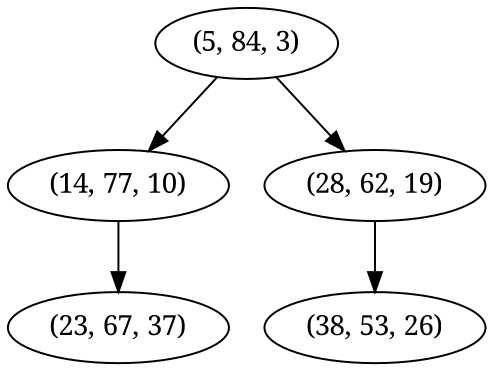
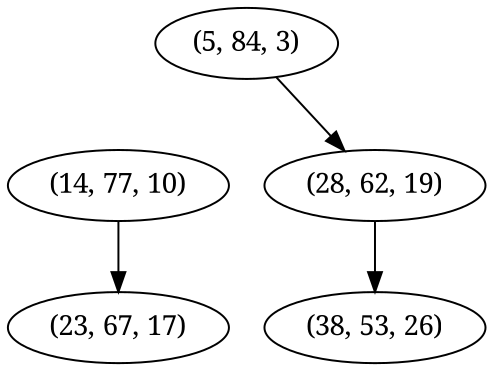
edge "(5, 84, 3)" -> "(14, 77, 10)": removed
node "(23, 67, 37)": label "(23, 67, 37)" -> "(23, 67, 17)"
